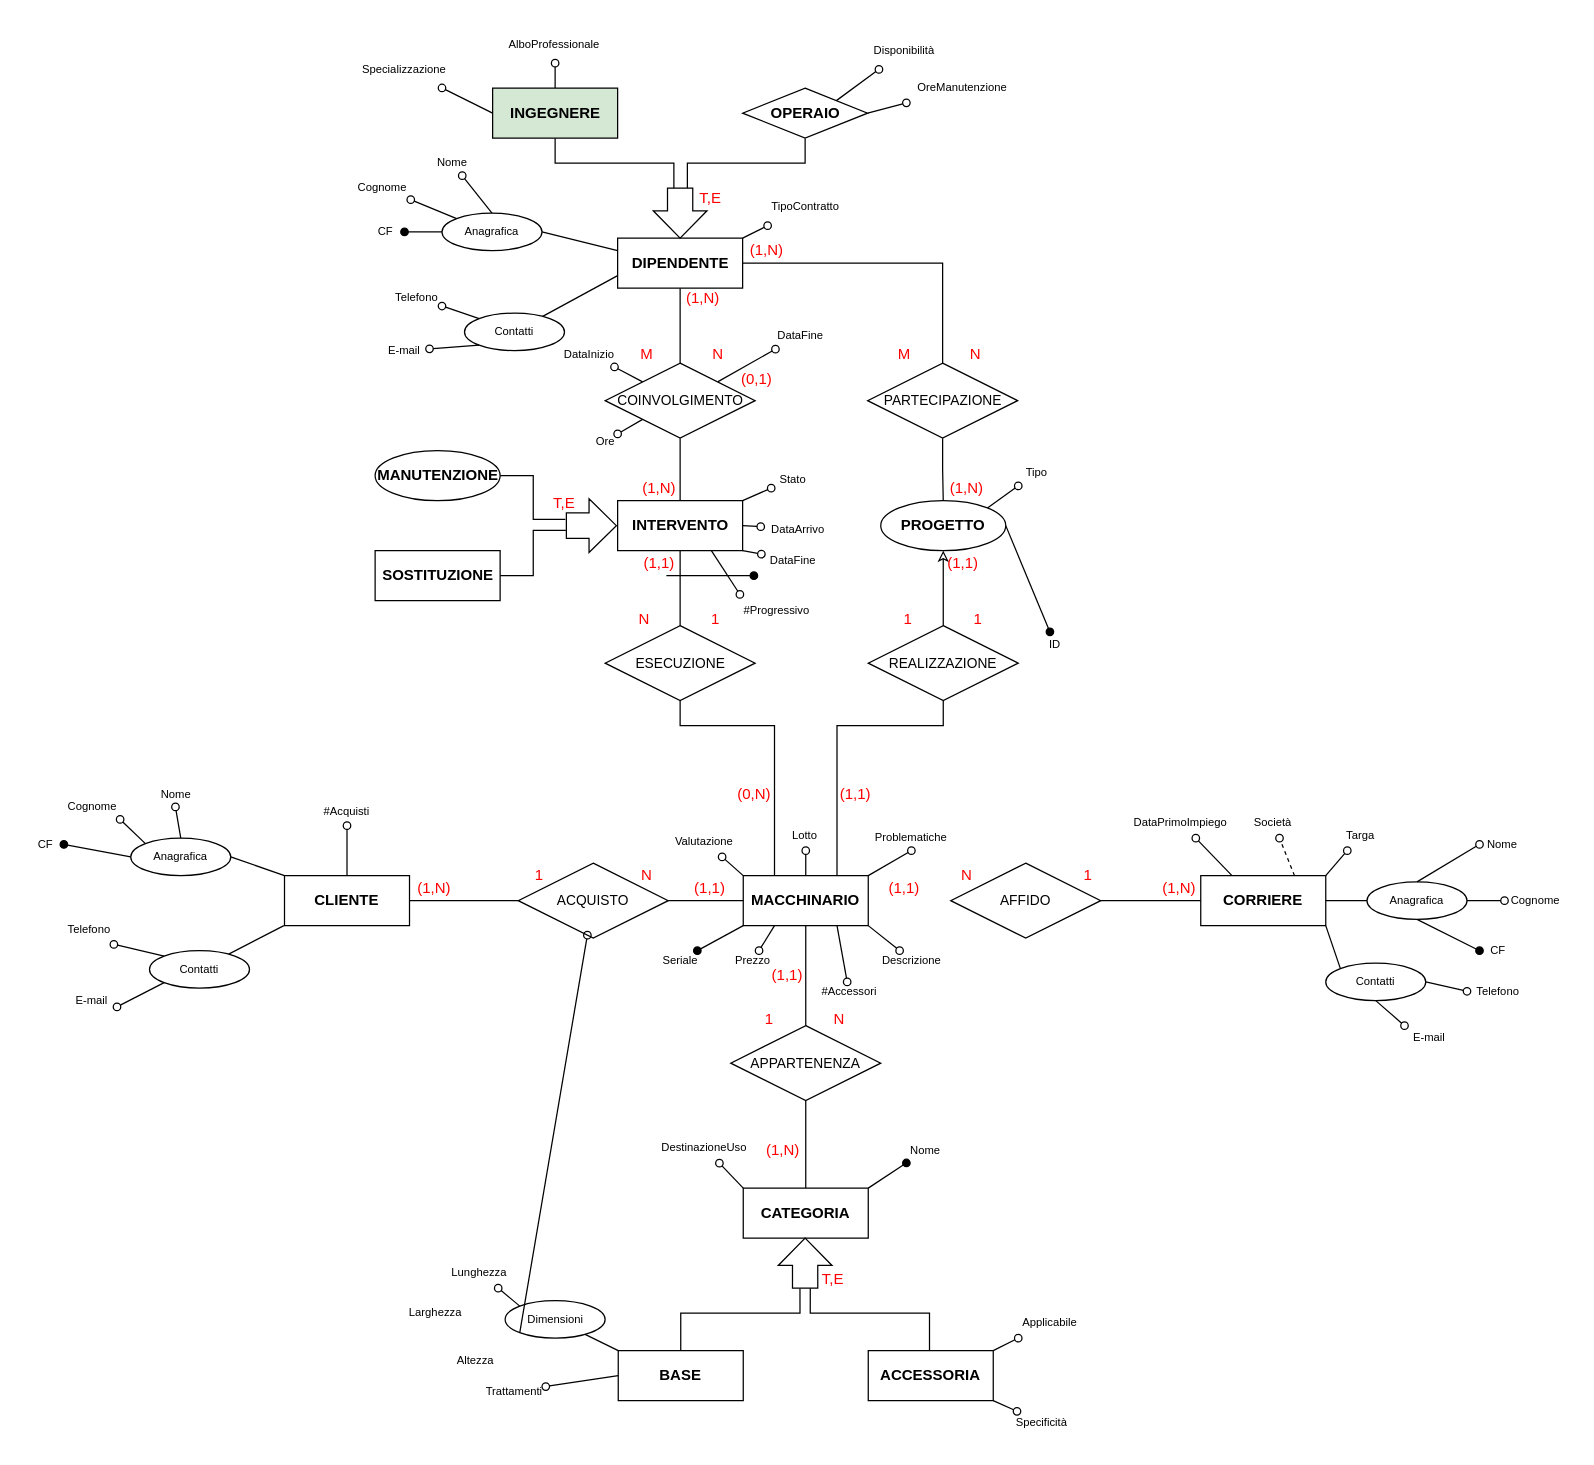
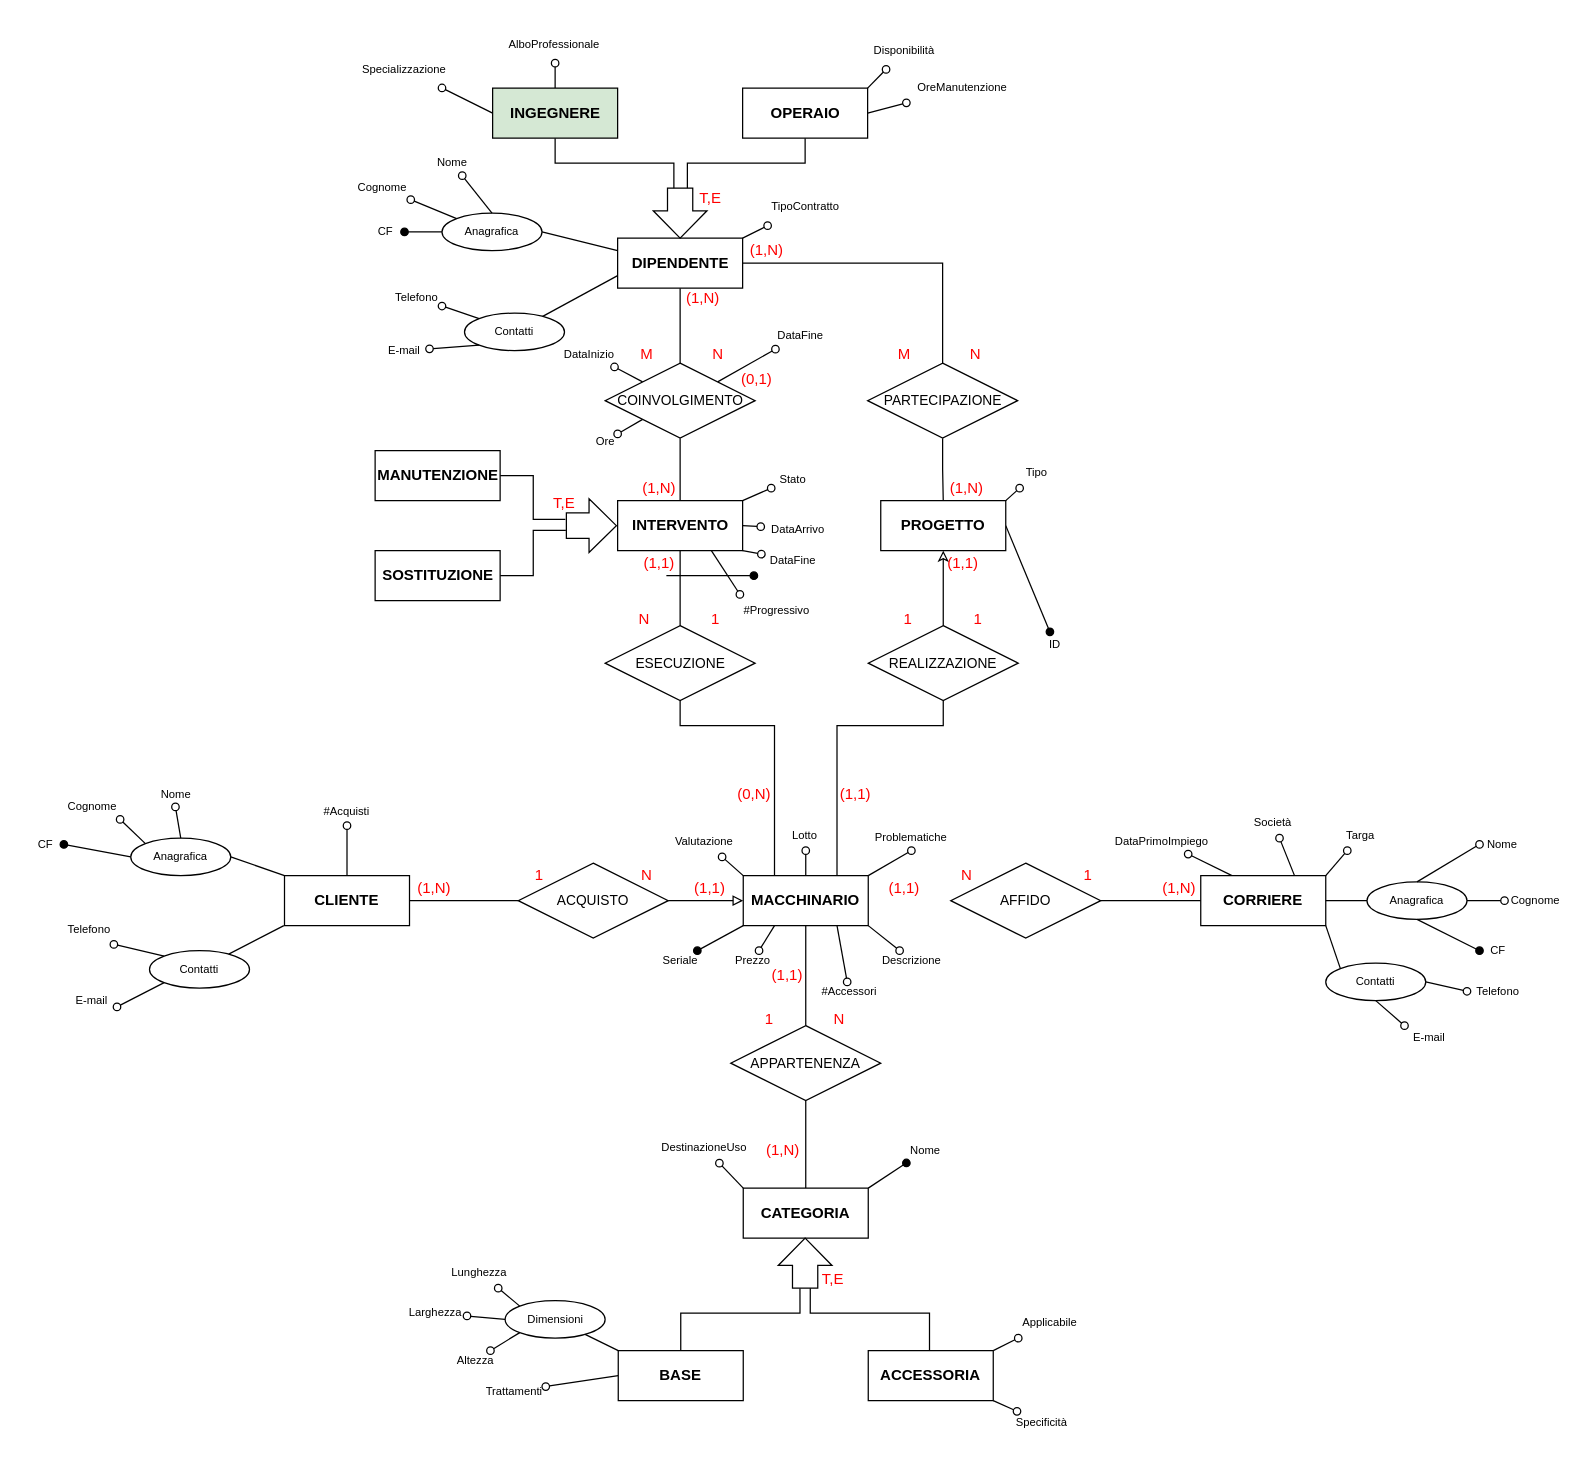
node "OPERAIO": shape diamond -> rectangle
node "MANUTENZIONE": shape ellipse -> rectangle
node "PROGETTO": shape ellipse -> rectangle
node "DataPrimoImpiego": moved (1181, 823) -> (1162, 841)
edge "CORRIERE" -> "Società": style dashed -> solid
edge "ACQUISTO" -- "MACCHINARIO": arrowhead none -> block
edge "Dimensioni" -> "ACQUISTO": now "Dimensioni" -> "Altezza"
edge "Dimensioni" -> "Larghezza": added
